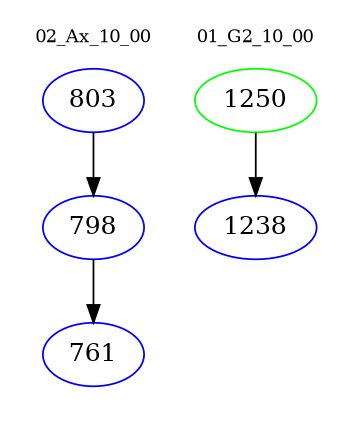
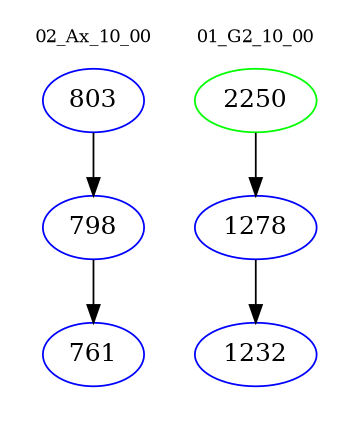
node "1250": label "1250" -> "2250"
node "1238": label "1238" -> "1278"
node "1232": added
